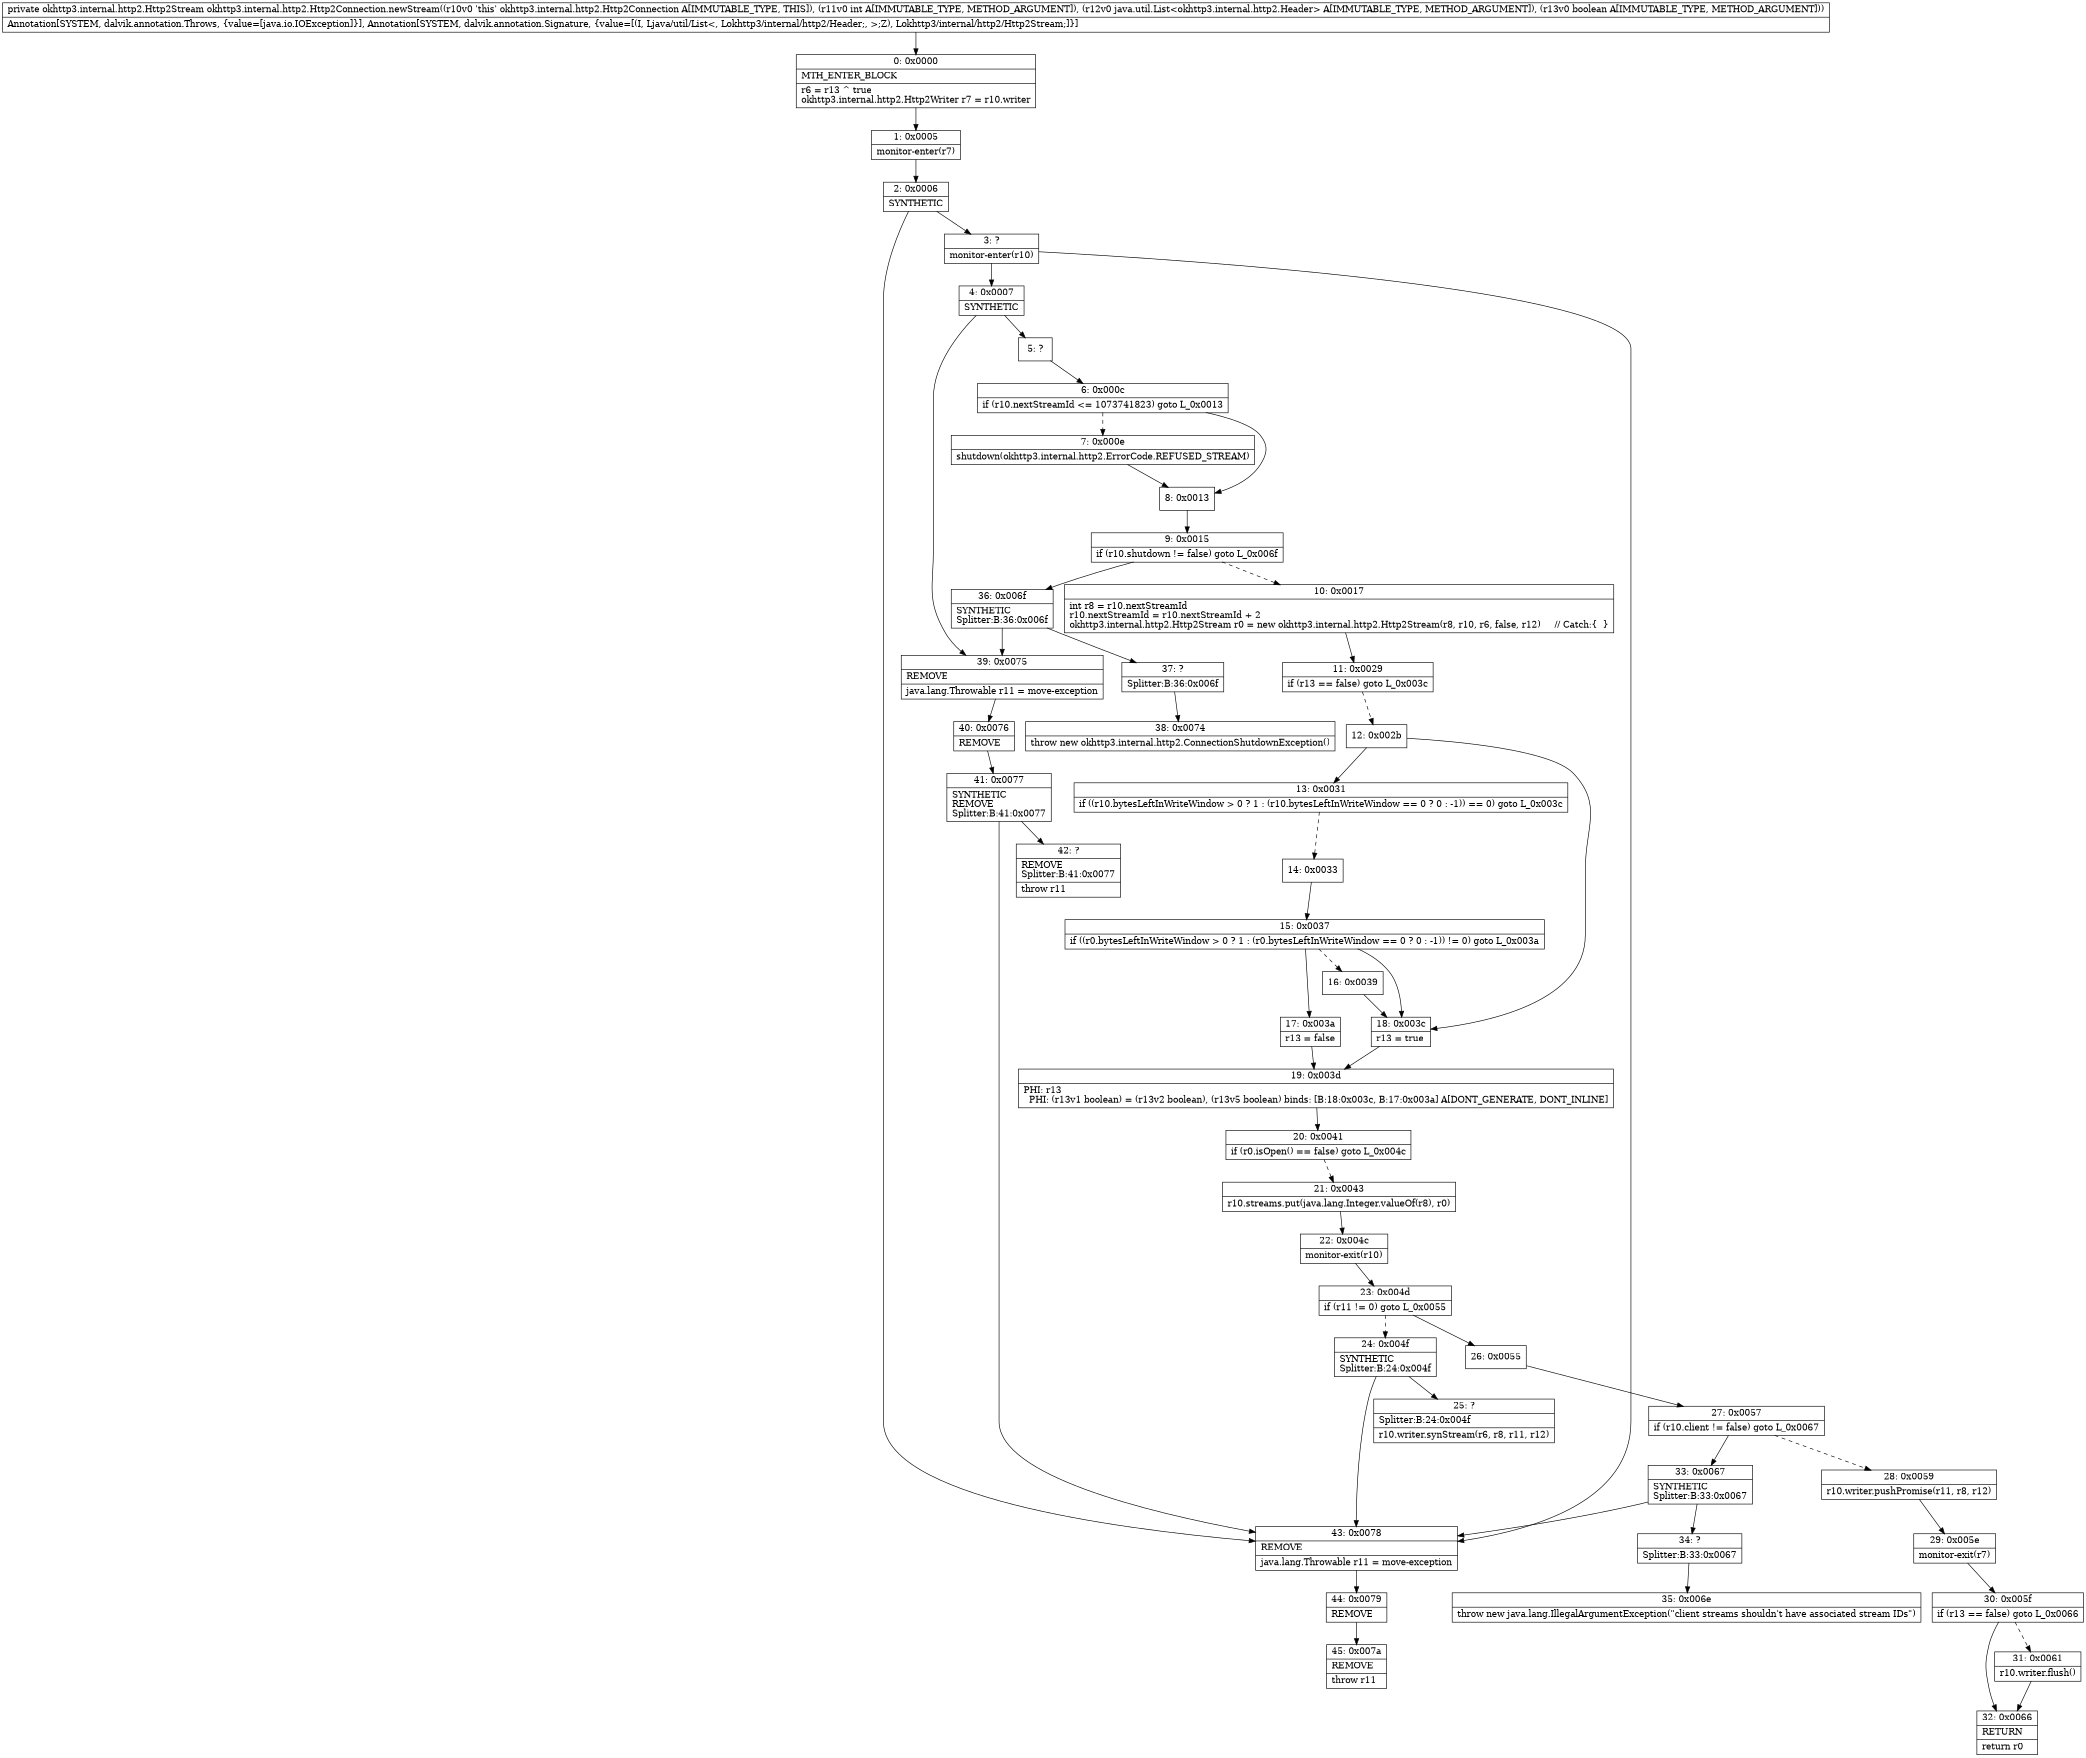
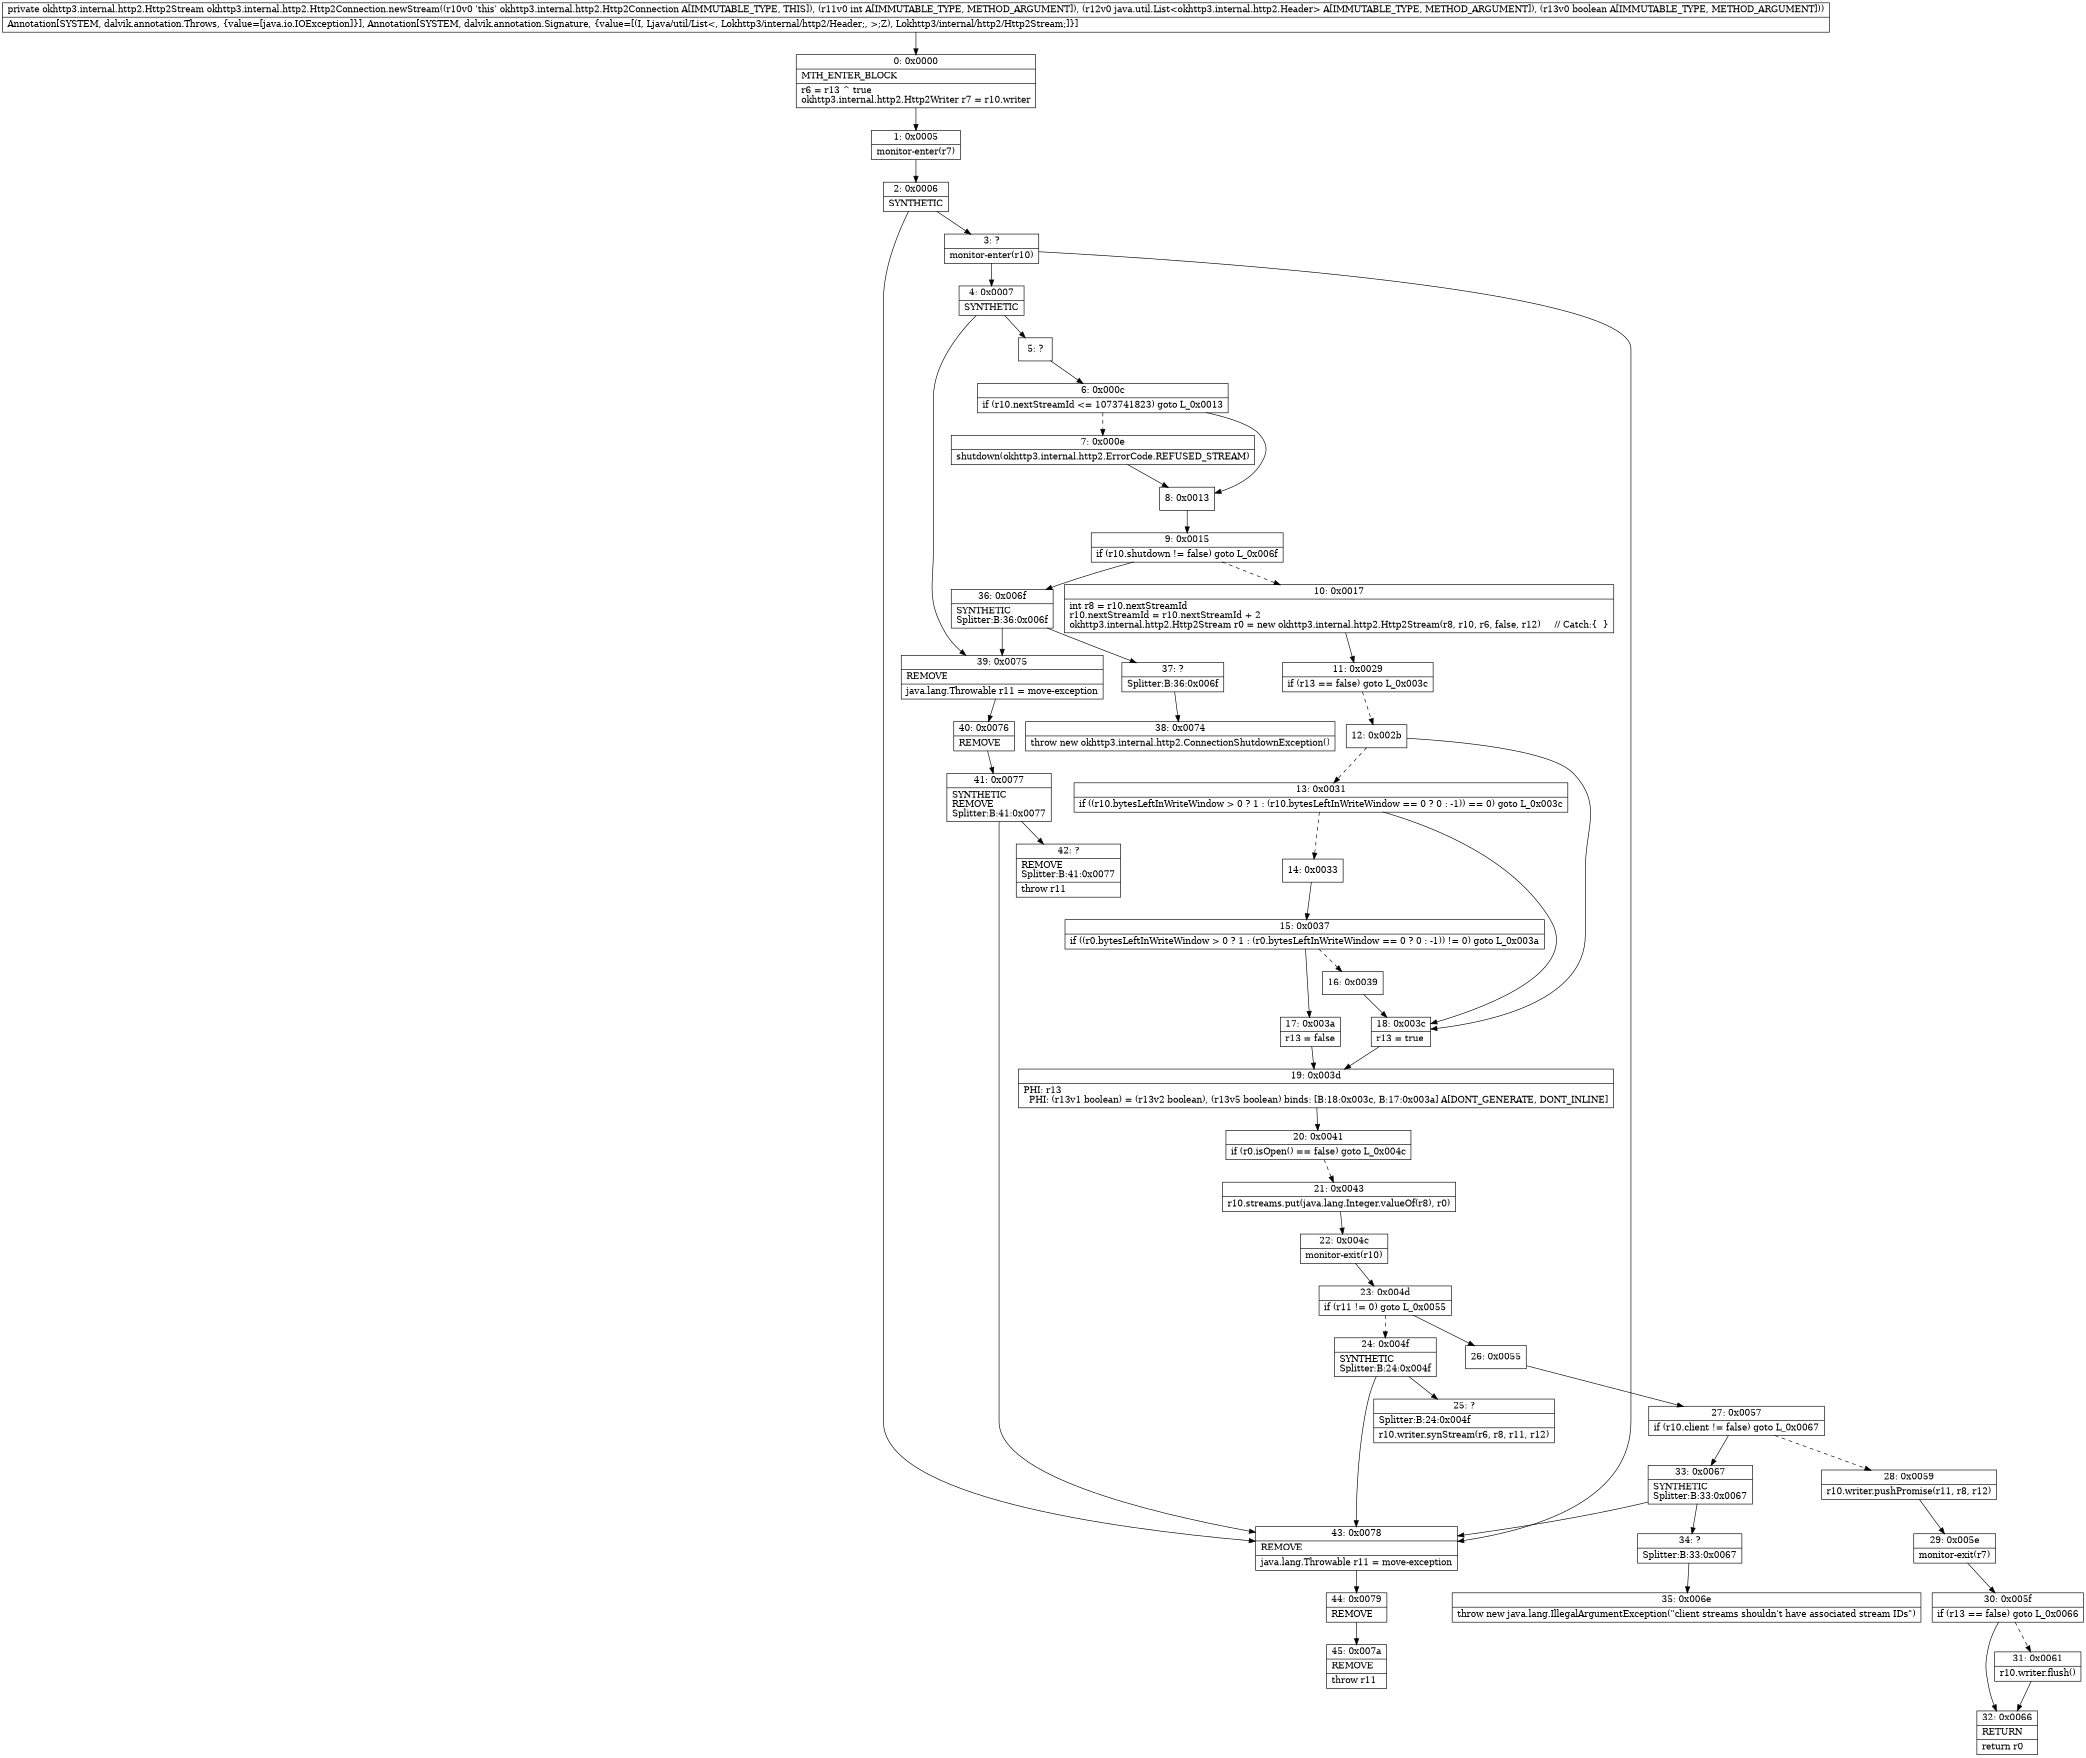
edge "12: 0x002b" -> "13: 0x0031": style solid -> dashed
edge "15: 0x0037" -> "18: 0x003c": now "13: 0x0031" -> "18: 0x003c"
